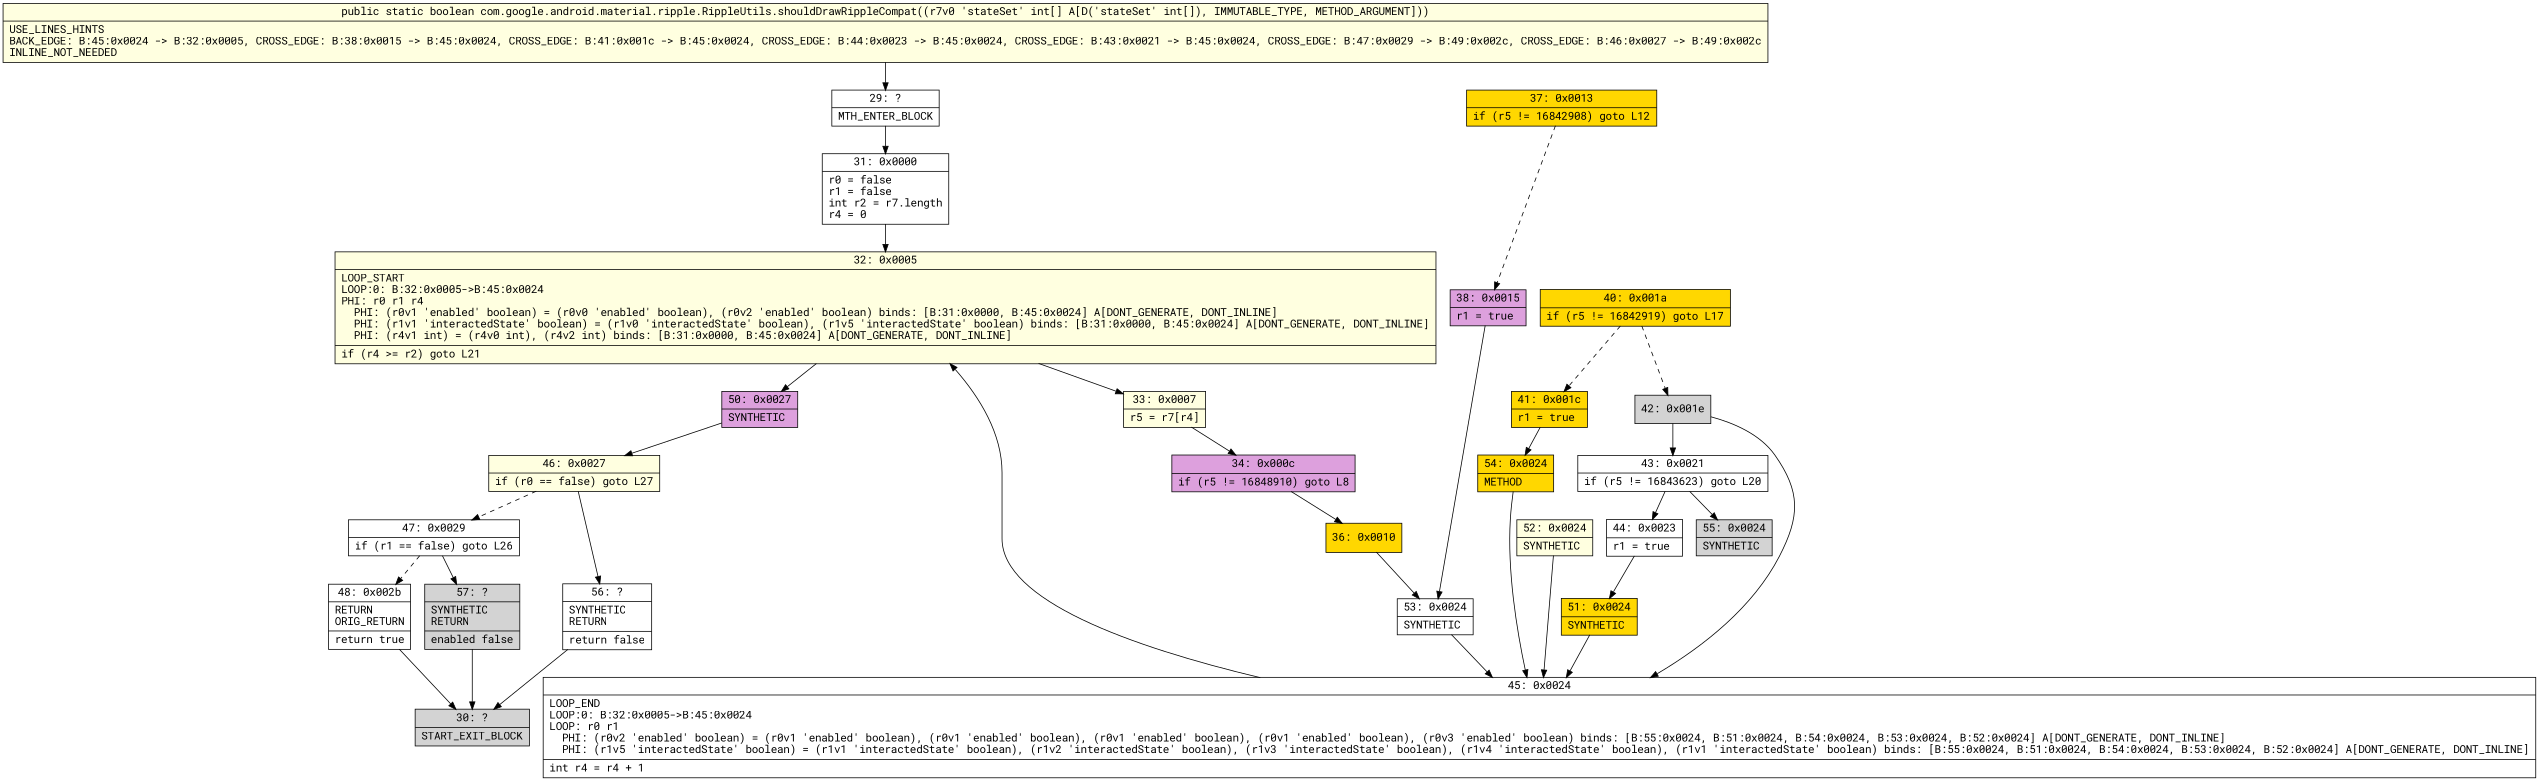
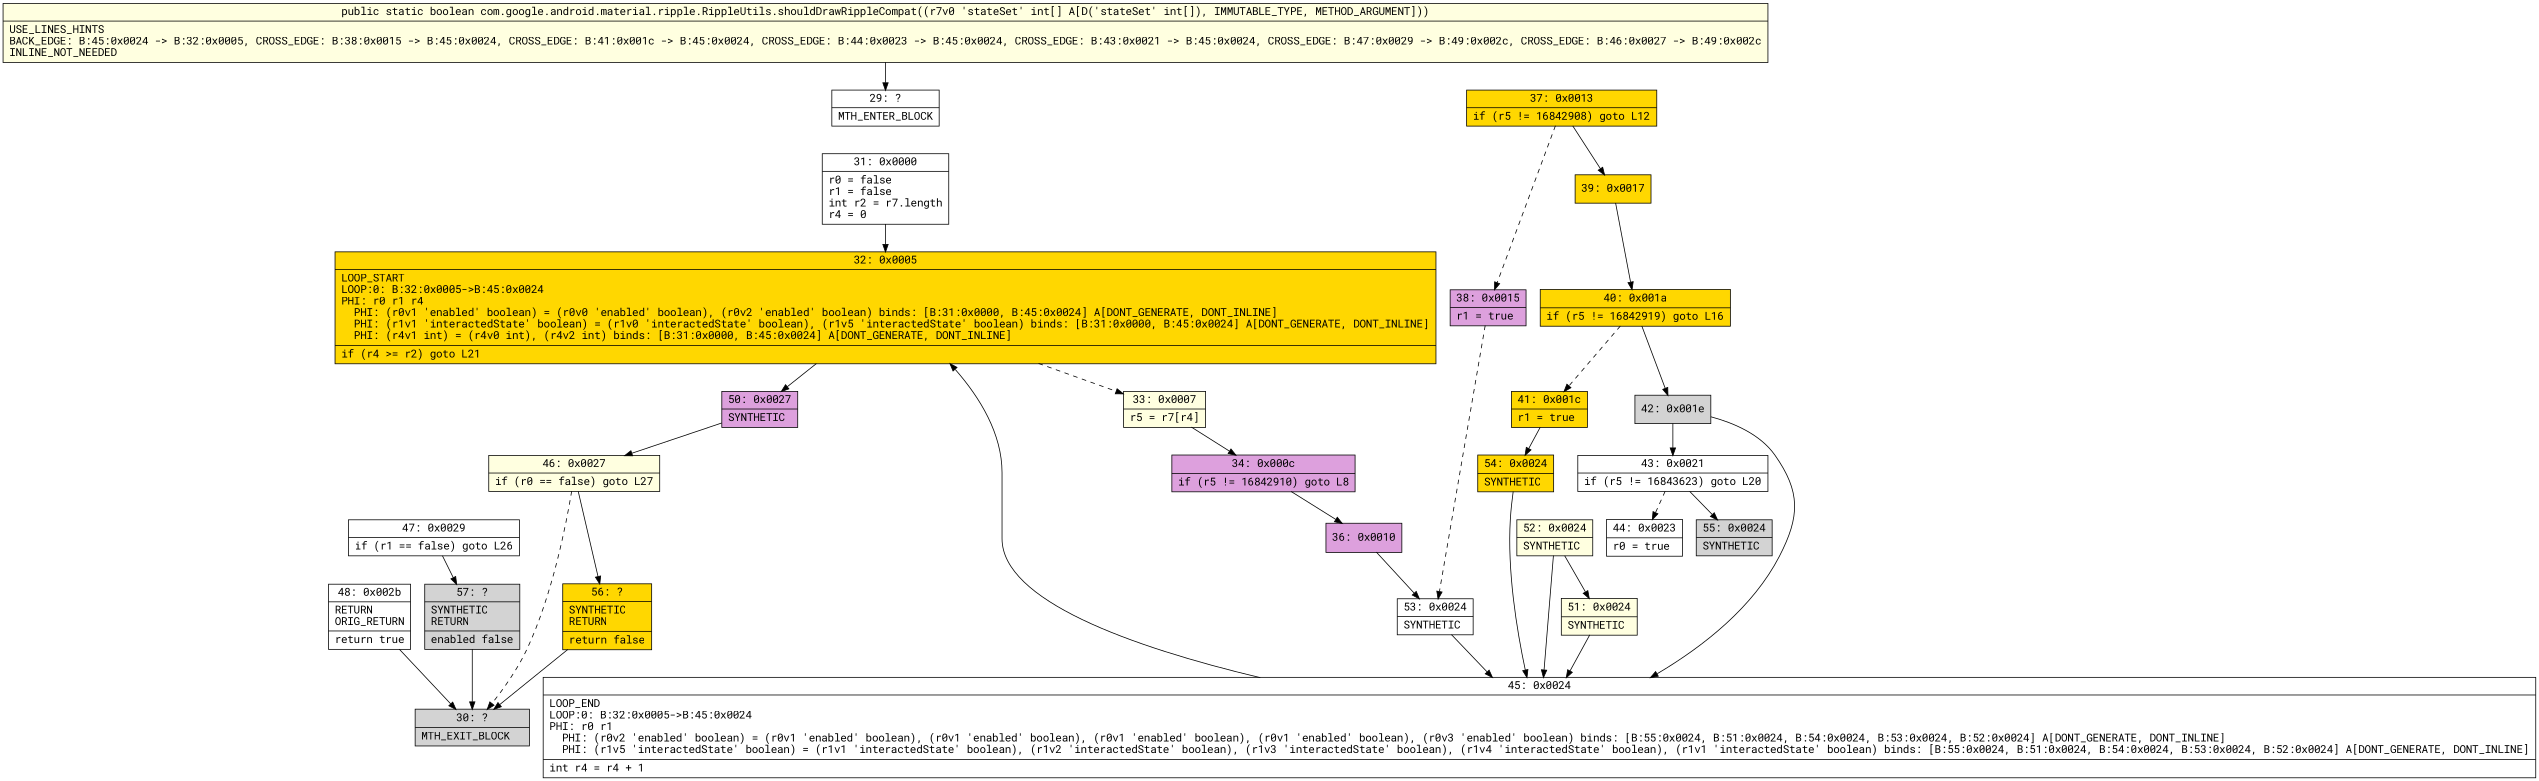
edge "29: ?" -> "31: 0x0000": removed
node "39: 0x0017": added
node "32: 0x0005": fillcolor lightyellow -> gold
node "40: 0x001a": text "if (r5 != 16842919) goto L17" -> "if (r5 != 16842919) goto L16"
edge "40: 0x001a" -> "42: 0x001e": style dashed -> solid
edge "32: 0x0005" -> "33: 0x0007": style solid -> dashed
edge "38: 0x0015" -> "53: 0x0024": style solid -> dashed
node "34: 0x000c": text "if (r5 != 16848910) goto L8" -> "if (r5 != 16842910) goto L8"
node "54: 0x0024": text "METHOD" -> "SYNTHETIC"
edge "43: 0x0021" -> "44: 0x0023": style solid -> dashed
edge "46: 0x0027" -> "47: 0x0029": now "46: 0x0027" -> "30: ?"
node "36: 0x0010": fillcolor gold -> plum
node "44: 0x0023": text "r1 = true" -> "r0 = true"
edge "47: 0x0029" -> "48: 0x002b": removed
edge "44: 0x0023" -> "51: 0x0024": now "52: 0x0024" -> "51: 0x0024"
node "56: ?": fillcolor white -> gold
node "51: 0x0024": fillcolor gold -> lightyellow
node "45: 0x0024": text "LOOP: r0 r1" -> "PHI: r0 r1"
node "30: ?": text "START_EXIT_BLOCK" -> "MTH_EXIT_BLOCK"
